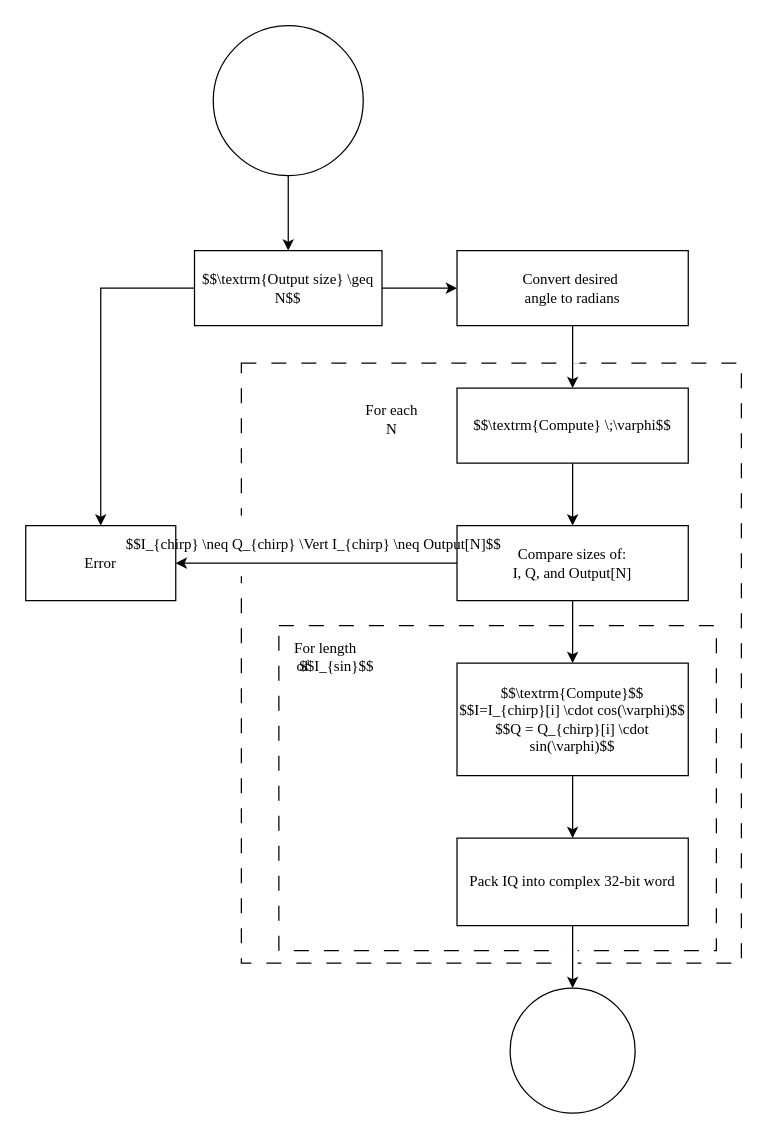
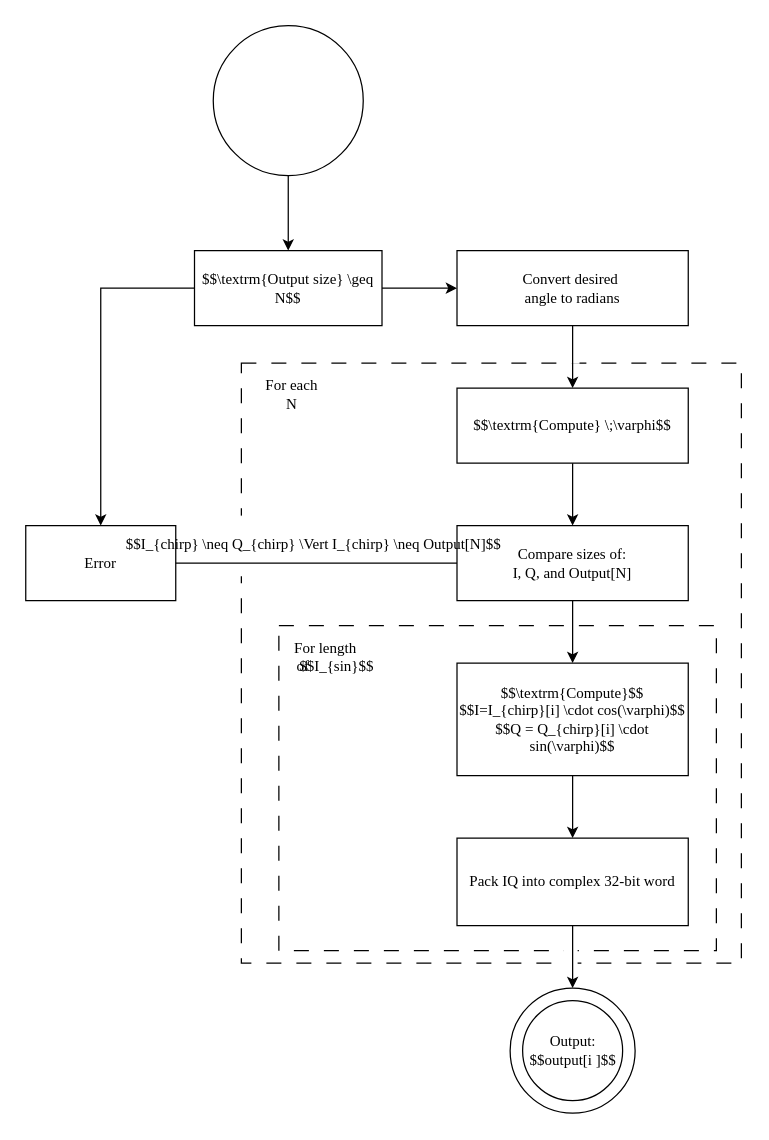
node "For each N": moved (391, 419) -> (291, 394)
edge "Compare sizes of: I, Q, and Output[N]" -> "Error": arrowhead classic -> none
node "Output: $$output[i ]$$": added
